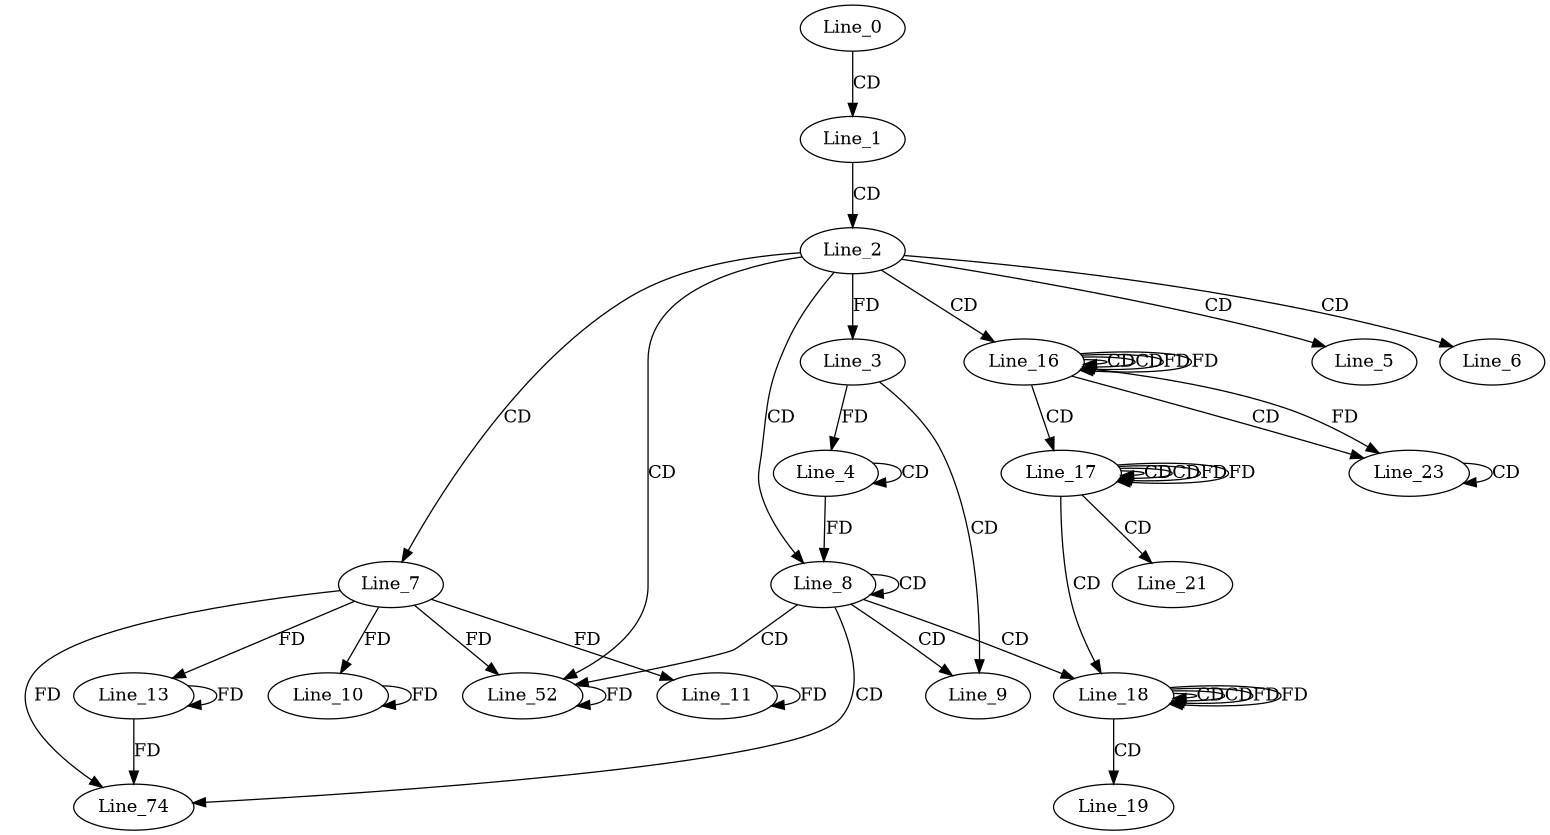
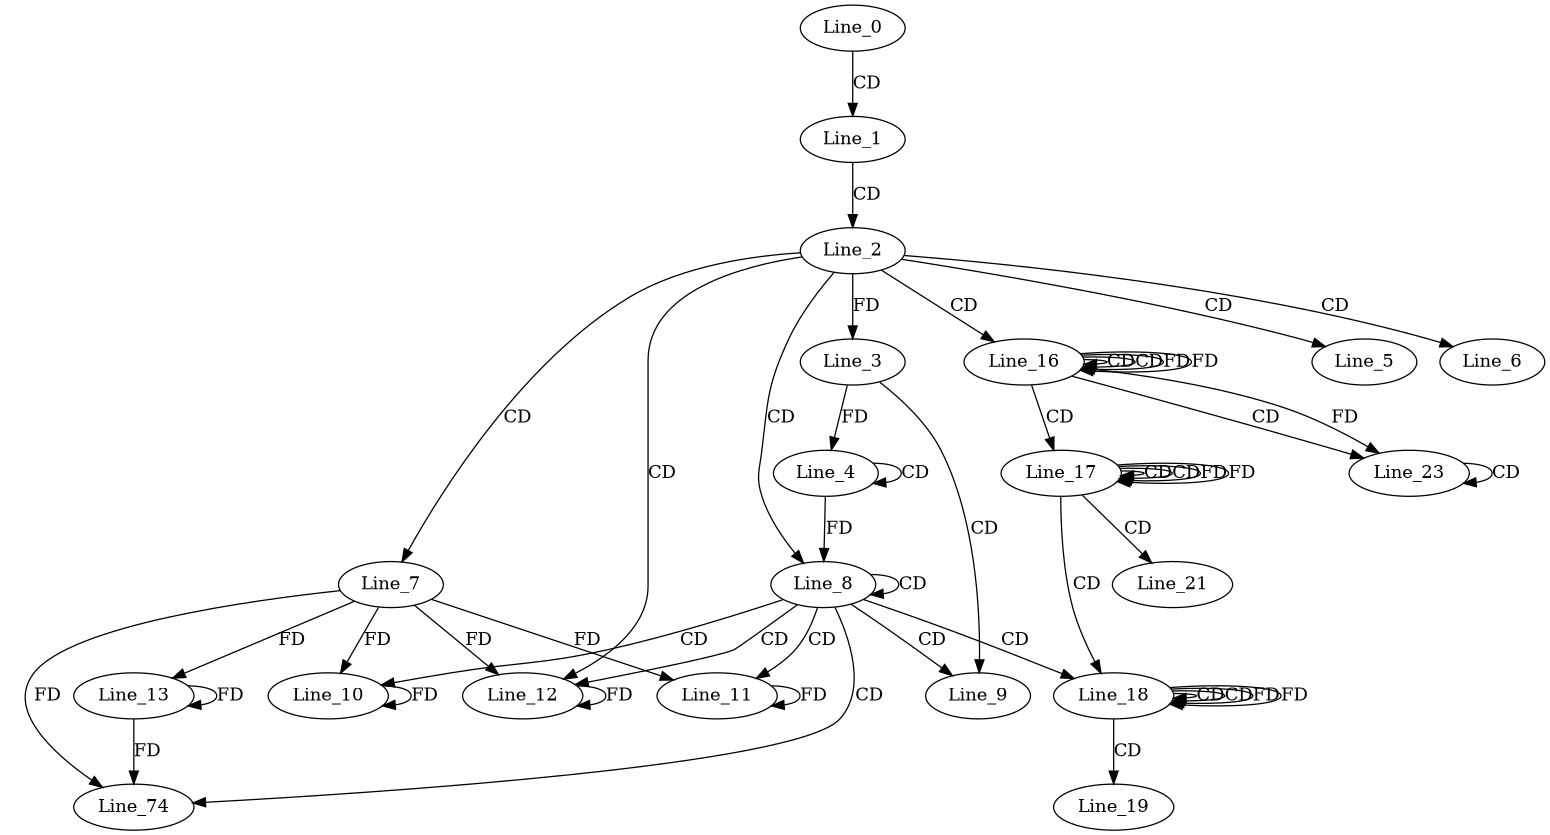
edge "Line_8" -> "Line_11": added, label "CD"
edge "Line_8" -> "Line_10": added, label "CD"
node "Line_52": label "Line_52" -> "Line_12"
